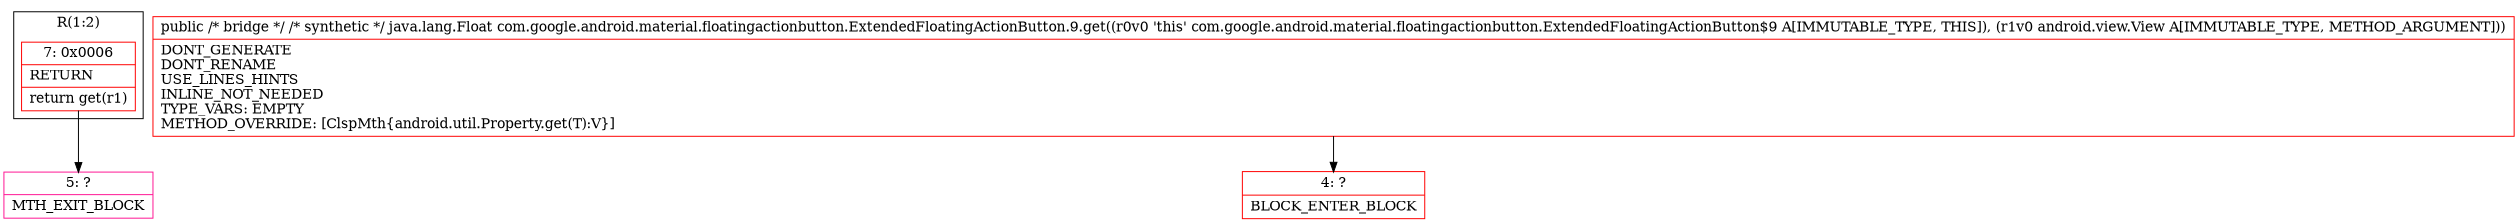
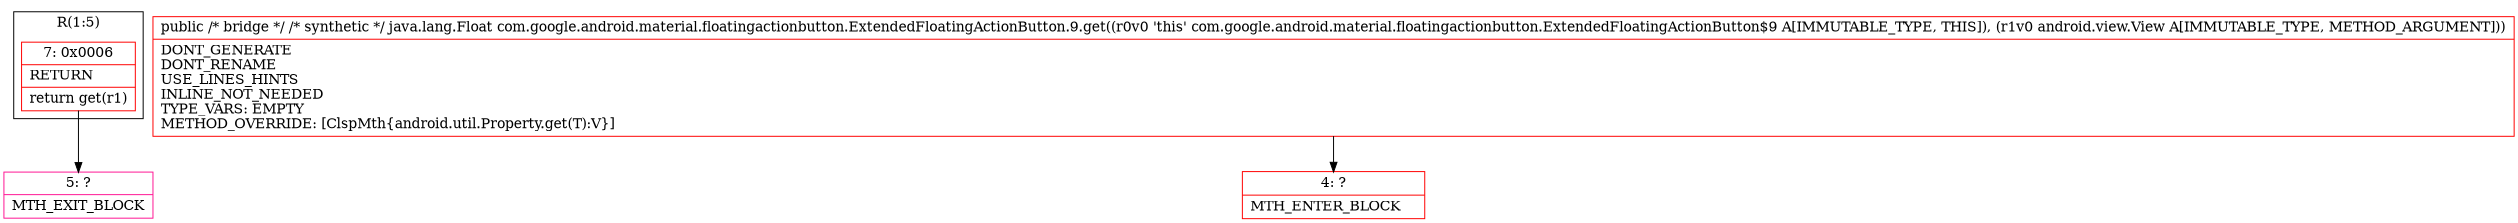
cluster "R(1:2)": label "R(1:2)" -> "R(1:5)"
node "4: ?": text "BLOCK_ENTER_BLOCK" -> "MTH_ENTER_BLOCK"
